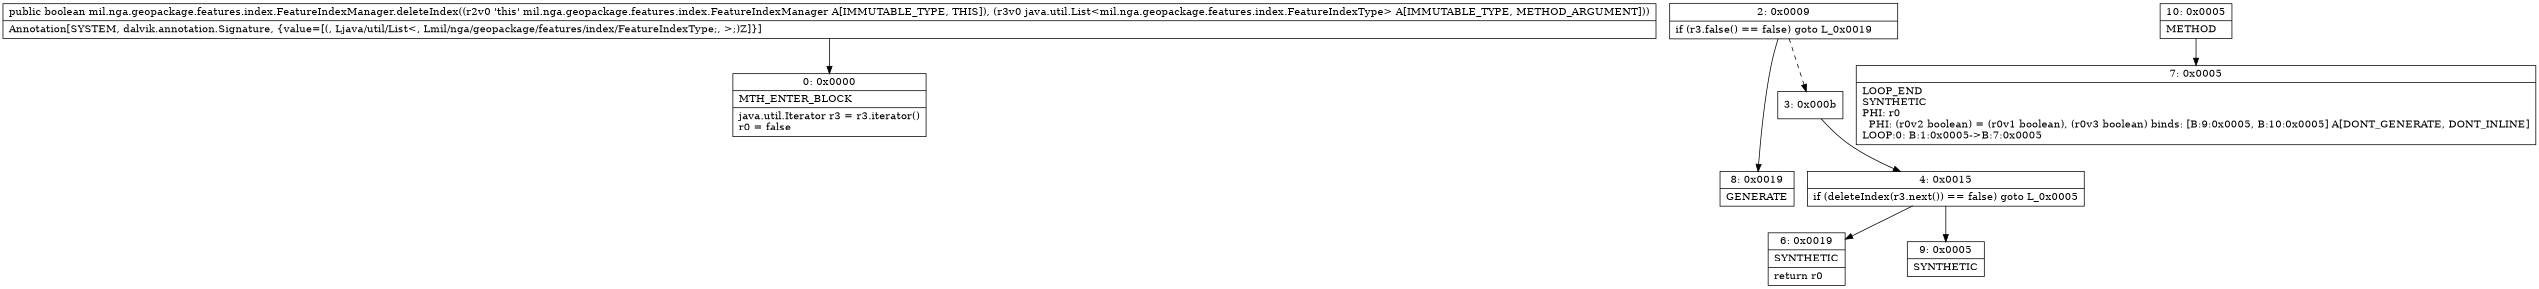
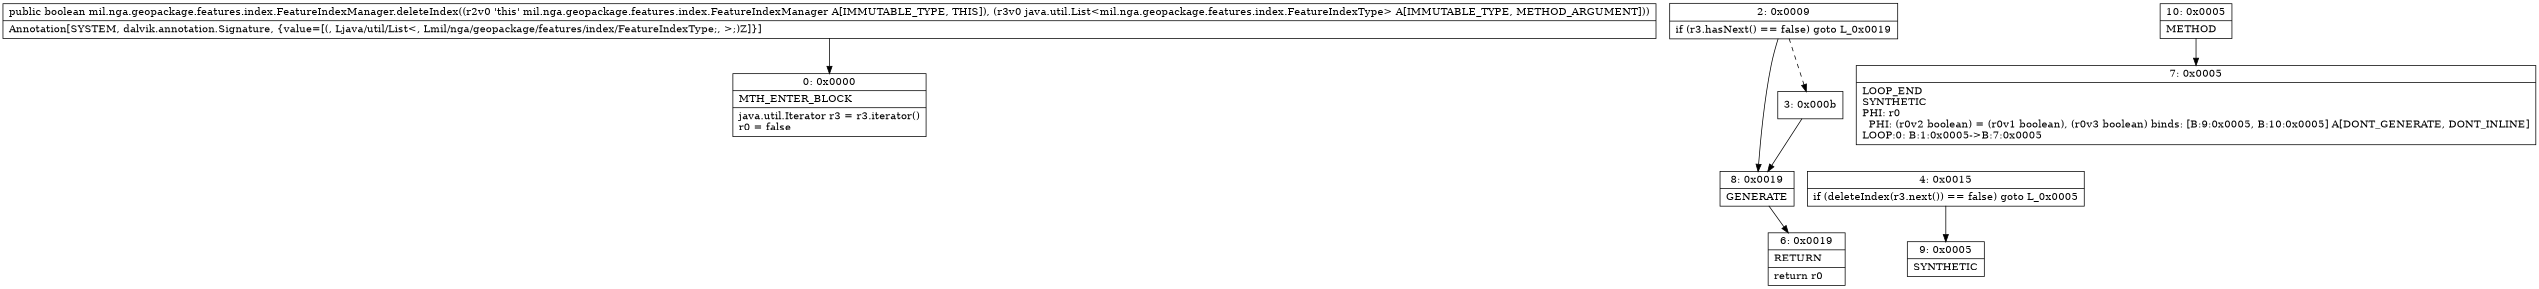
node "2: 0x0009": text "if (r3.false() == false) goto L_0x0019" -> "if (r3.hasNext() == false) goto L_0x0019"
edge "3: 0x000b" -> "4: 0x0015": now "3: 0x000b" -> "8: 0x0019"
edge "4: 0x0015" -> "6: 0x0019": now "8: 0x0019" -> "6: 0x0019"
node "6: 0x0019": text "SYNTHETIC" -> "RETURN"
